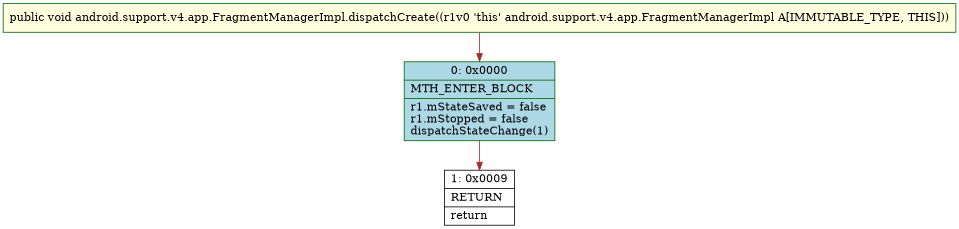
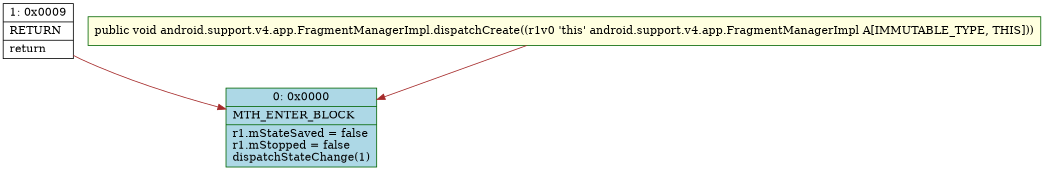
edge "0: 0x0000" -> "1: 0x0009": reversed
